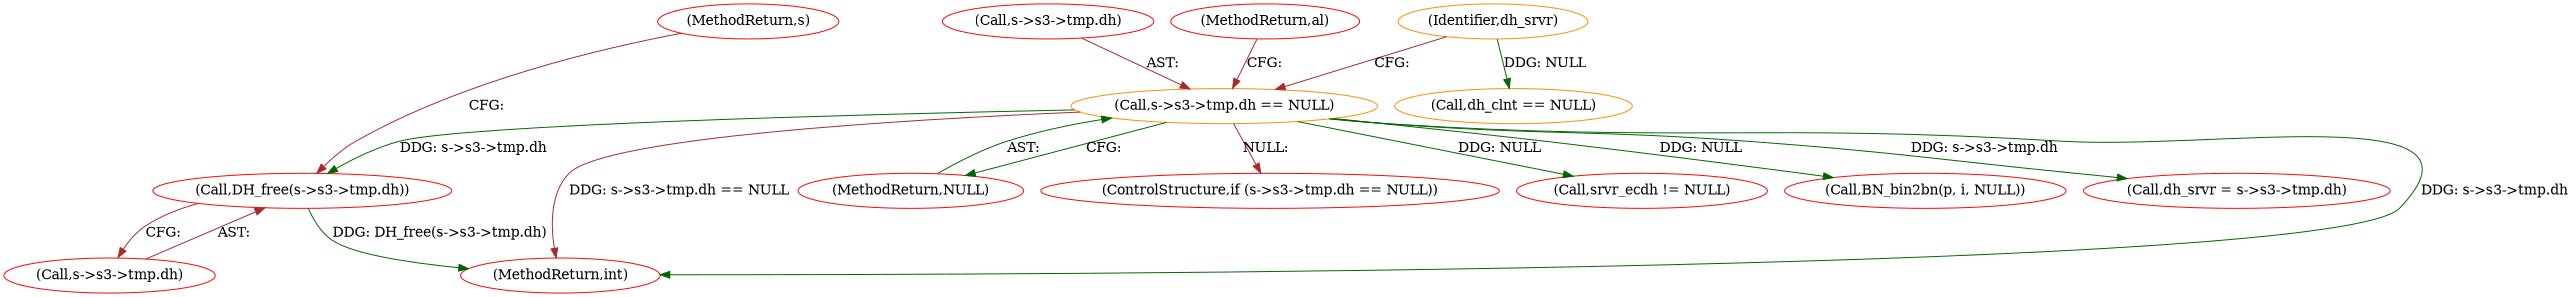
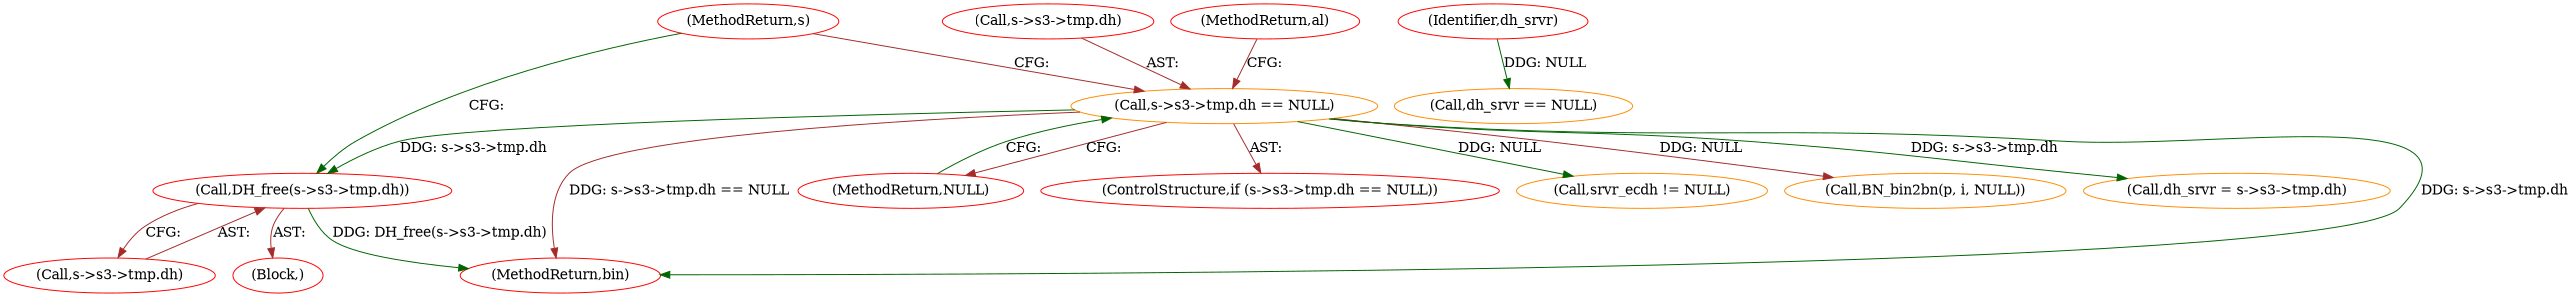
node "(Identifier,dh_srvr)": color darkorange -> red
edge "(Identifier,dh_srvr)" -> "(Call,s->s3->tmp.dh == NULL)": now "(MethodReturn,s)" -> "(Call,s->s3->tmp.dh == NULL)"
edge "(MethodReturn,s)" -> "(Call,DH_free(s->s3->tmp.dh))": color brown -> darkgreen
node "(Call,dh_clnt == NULL)": label "(Call,dh_clnt == NULL)" -> "(Call,dh_srvr == NULL)"
edge "(Call,s->s3->tmp.dh == NULL)" -> "(Call,BN_bin2bn(p, i, NULL))": color darkgreen -> brown
edge "(MethodReturn,NULL)" -> "(Call,s->s3->tmp.dh == NULL)": label "AST: " -> "CFG: "
edge "(Call,s->s3->tmp.dh == NULL)" -> "(MethodReturn,NULL)": color darkgreen -> brown
edge "(Call,s->s3->tmp.dh == NULL)" -> "(ControlStructure,if (s->s3->tmp.dh == NULL))": label "NULL: " -> "AST: "
node "(Call,srvr_ecdh != NULL)": color red -> darkorange
node "(Call,BN_bin2bn(p, i, NULL))": color red -> darkorange
node "(Call,dh_srvr = s->s3->tmp.dh)": color red -> darkorange
node "(Block,)": added
node "(MethodReturn,int)": label "(MethodReturn,int)" -> "(MethodReturn,bin)"
